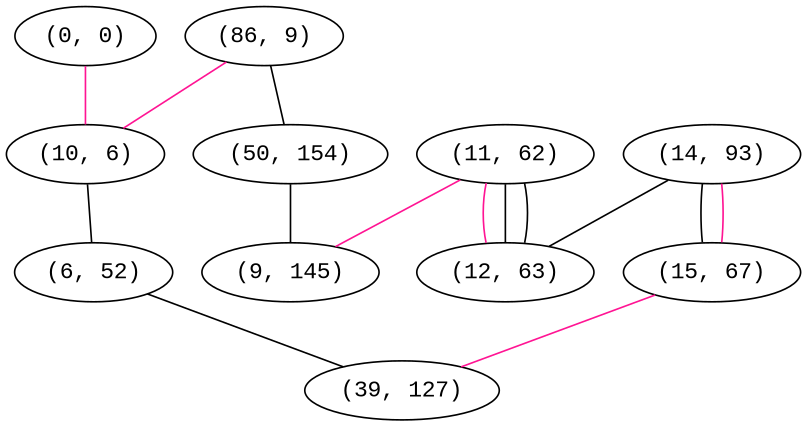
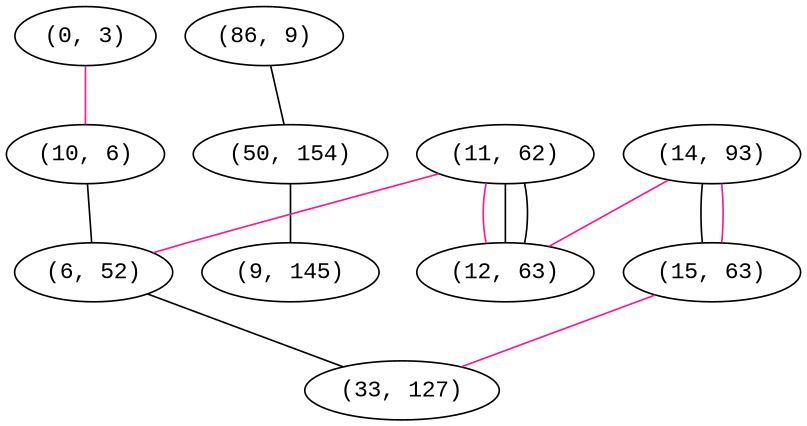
node "(0, 0)": label "(0, 0)" -> "(0, 3)"
edge "(86, 9)" -- "(10, 6)": removed
edge "(11, 62)" -- "(9, 145)": now "(11, 62)" -- "(6, 52)"
edge "(14, 93)" -- "(12, 63)": color black -> deeppink
node "(15, 67)": label "(15, 67)" -> "(15, 63)"
node "(39, 127)": label "(39, 127)" -> "(33, 127)"
